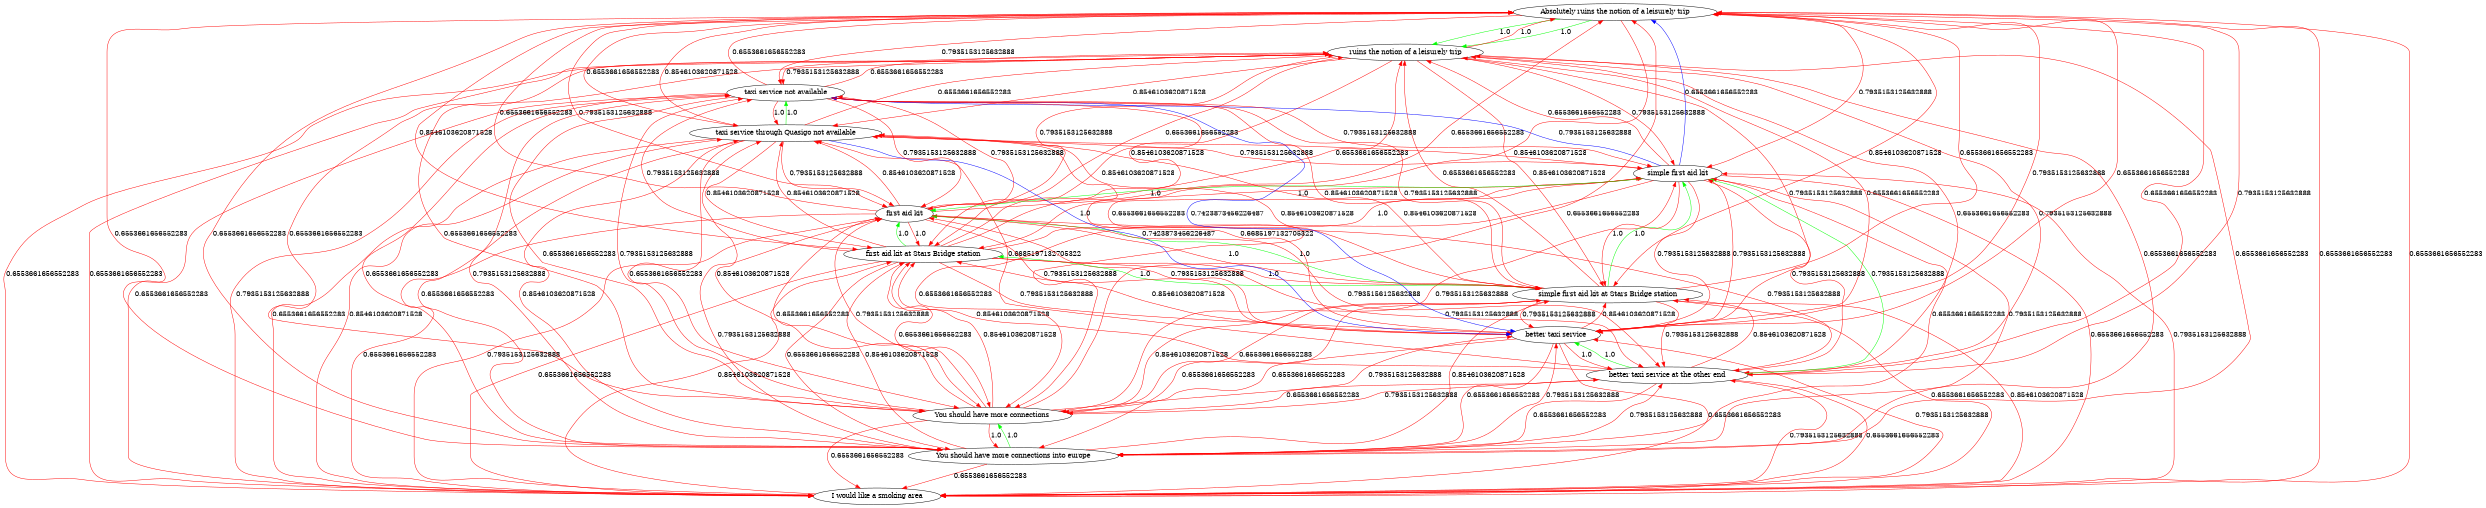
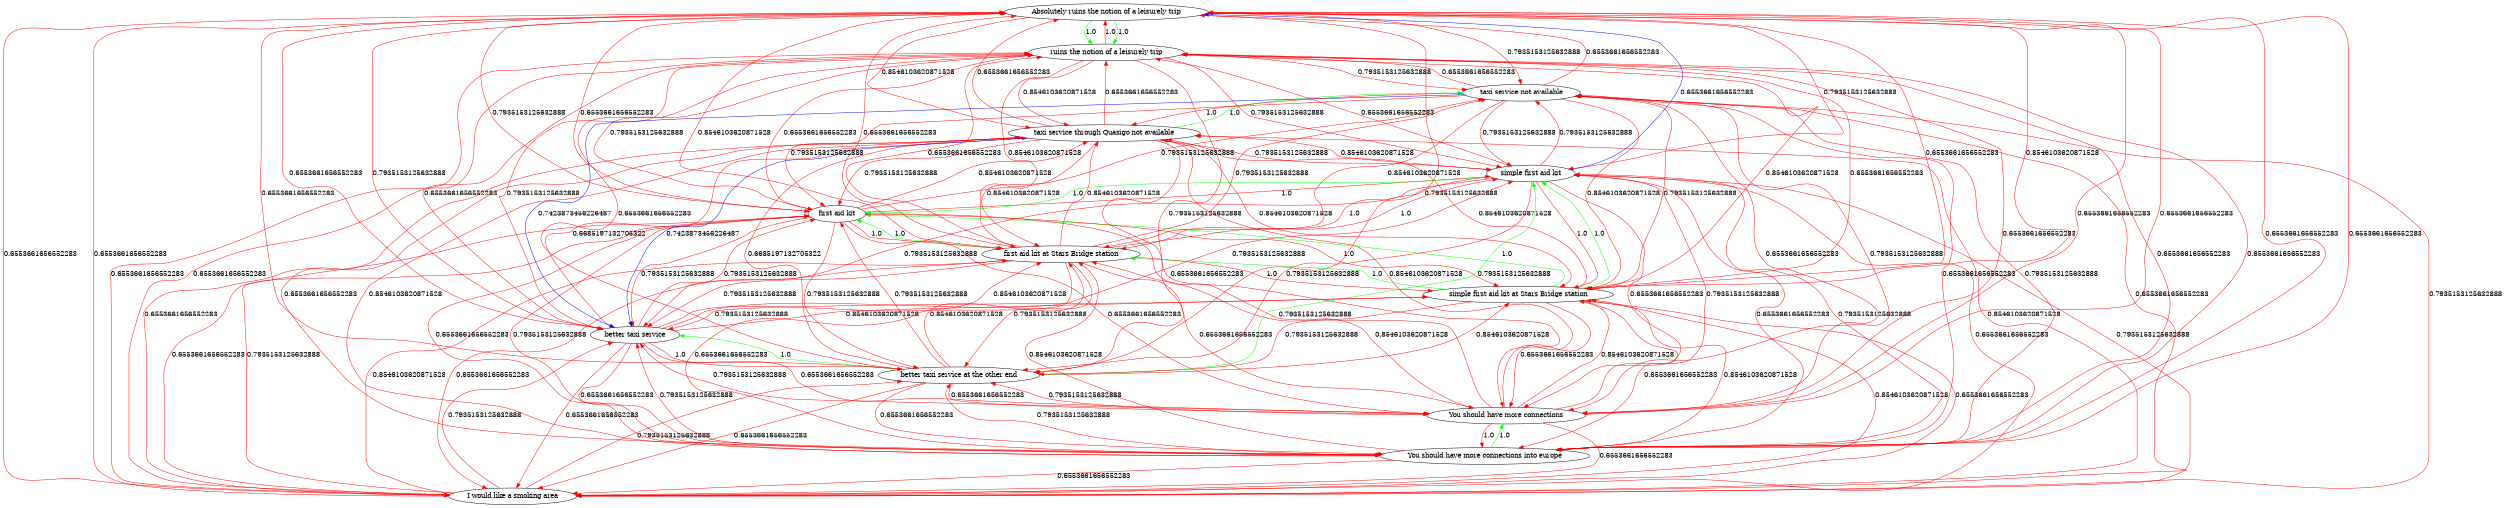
edge "You should have more connections" -> "ruins the notion of a leisurely trip": removed, label "0.6553661656552283"
edge "simple first aid kit" -> "taxi service not available": color blue -> red
edge "first aid kit" -> "better taxi service at the other end": label "0.7935156125632888" -> "0.7935153125632888"
edge "first aid kit" -> "You should have more connections into europe": added, label "0.6553661656552283"
